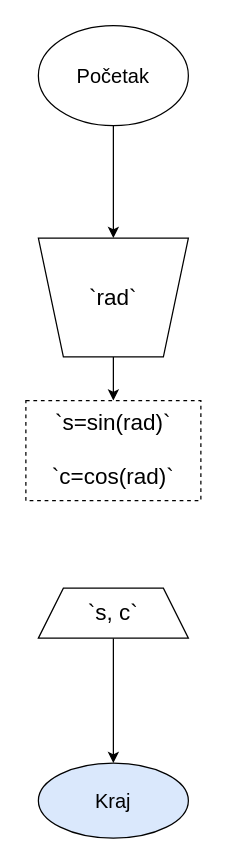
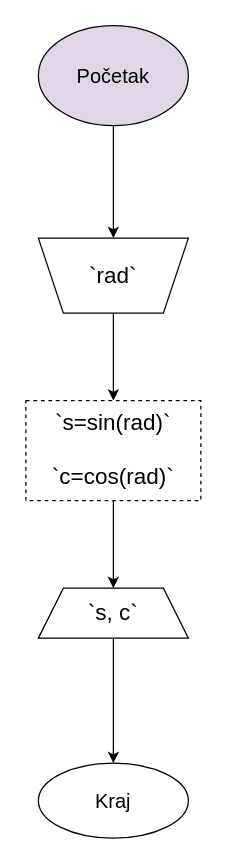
node "Početak": fillcolor #ffffff -> #e1d5e7
node "`rad`": size 150x119 -> 150x75
edge "`s=sin(rad)``c=cos(rad)`" -> "`s, c`": added
node "Kraj": fillcolor #dae8fc -> #ffffff
